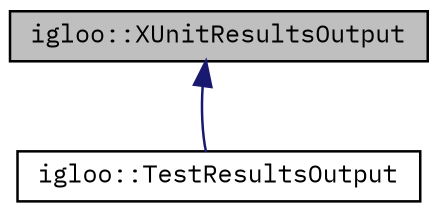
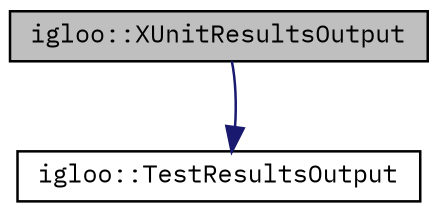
edge "igloo::TestResultsOutput" -> "igloo::XUnitResultsOutput": reversed
